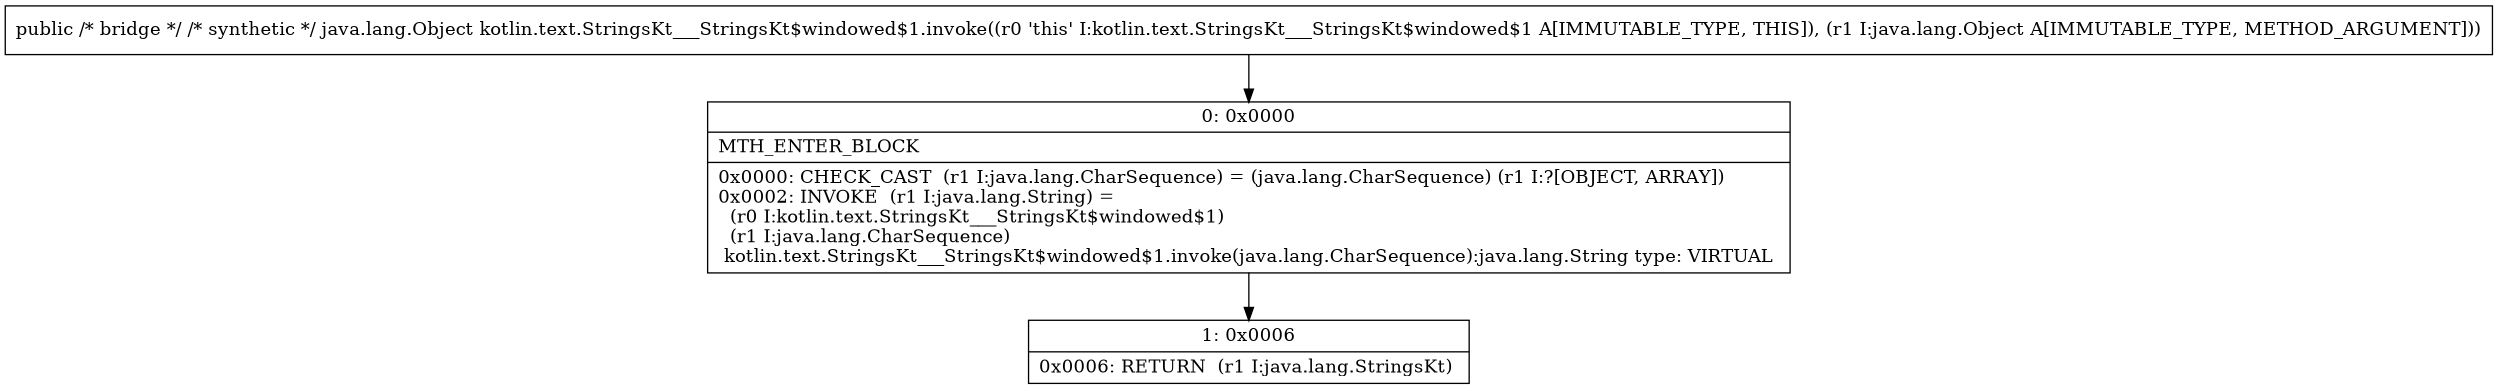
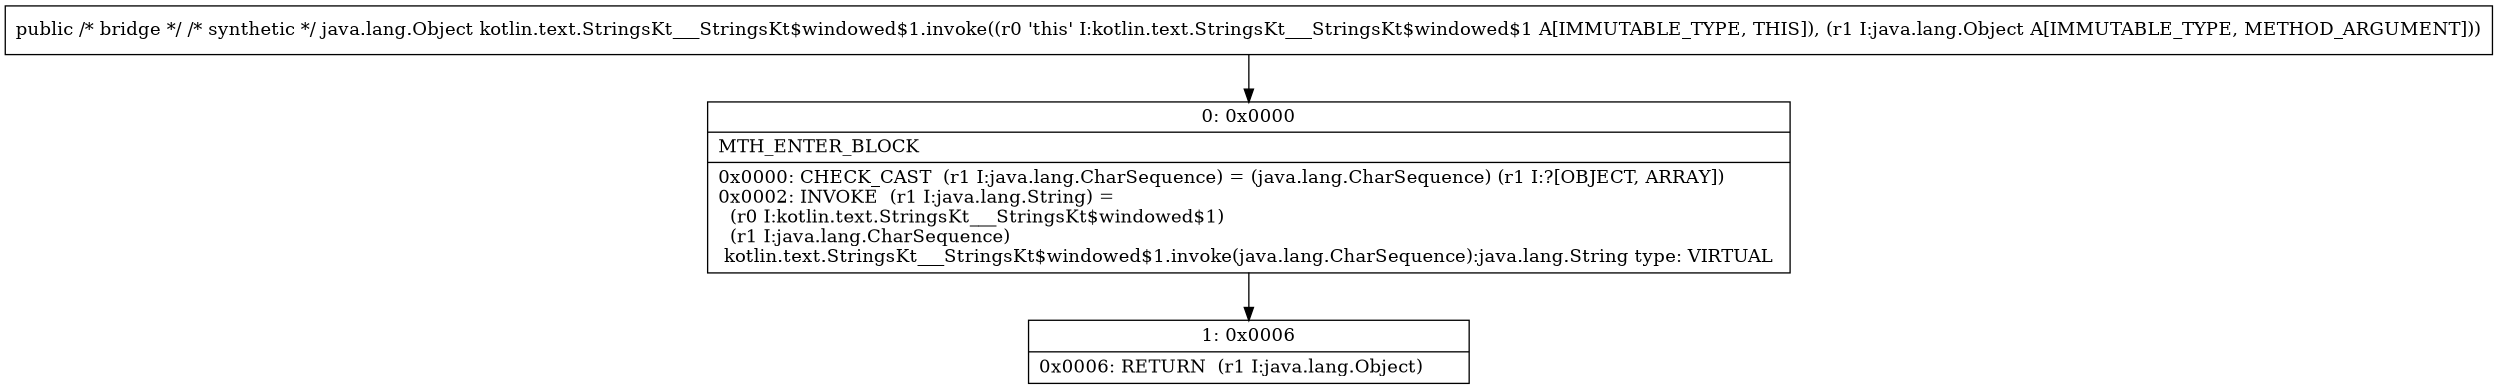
node "1: 0x0006": text "0x0006: RETURN  (r1 I:java.lang.StringsKt)" -> "0x0006: RETURN  (r1 I:java.lang.Object)"
